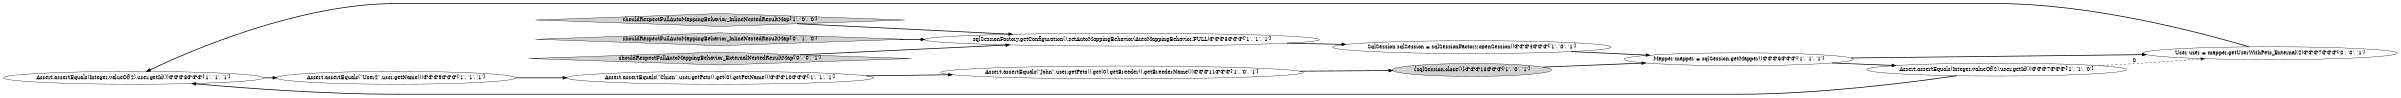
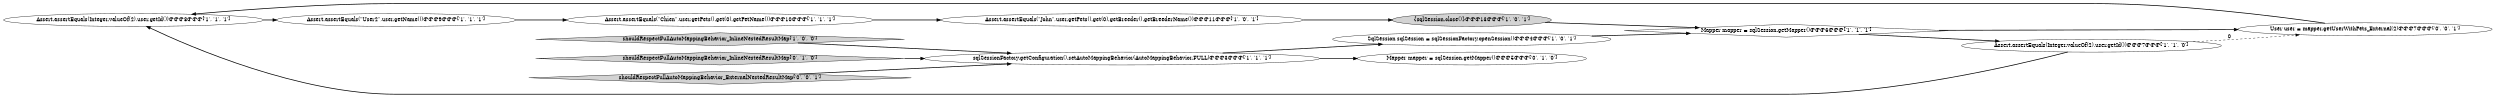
node "Mapper mapper = sqlSession.getMapper()@@@5@@@['0', '1', '0']": added
node "Mapper mapper = sqlSession.getMapper()@@@6@@@['1', '1', '1']": shape ellipse -> diamond
